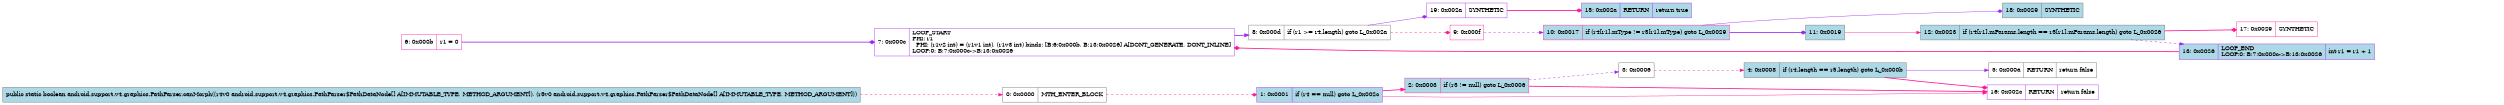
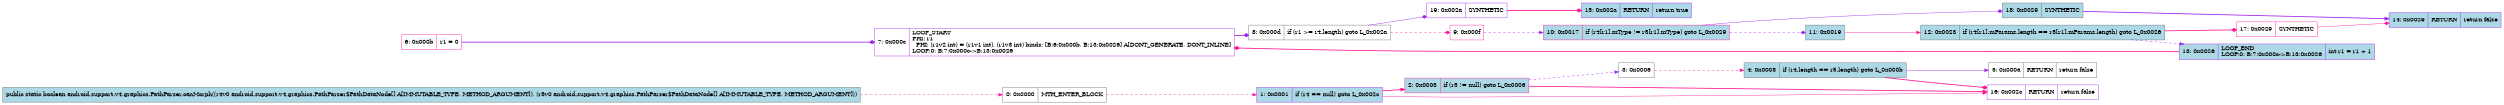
node "14: 0x0029": added
edge "10: 0x0017" -> "11: 0x0019": style bold -> dashed
edge "7: 0x000c" -> "8: 0x000d": arrowhead normal -> diamond
edge "0: 0x0000" -> "1: 0x0001": arrowhead diamond -> normal
